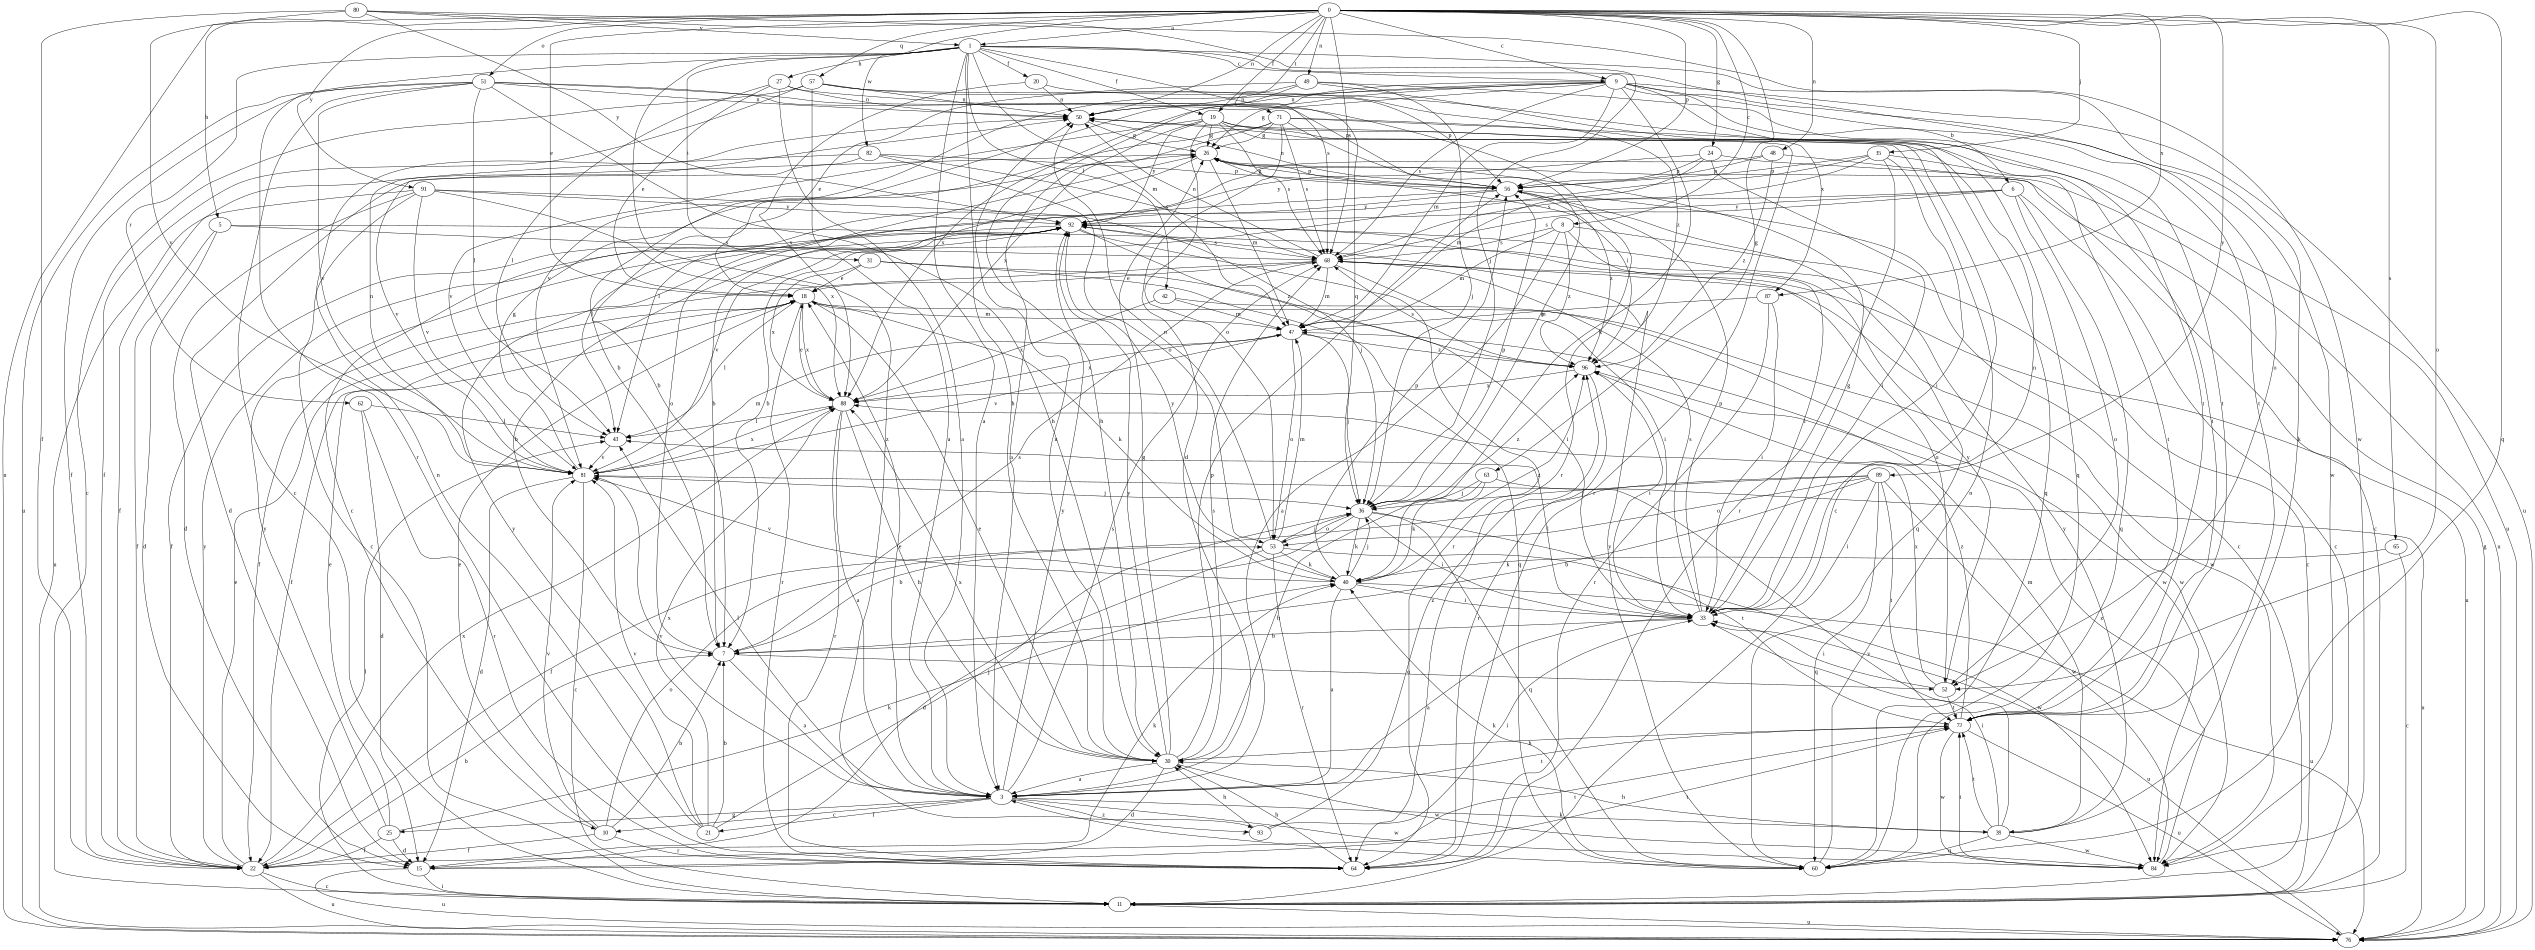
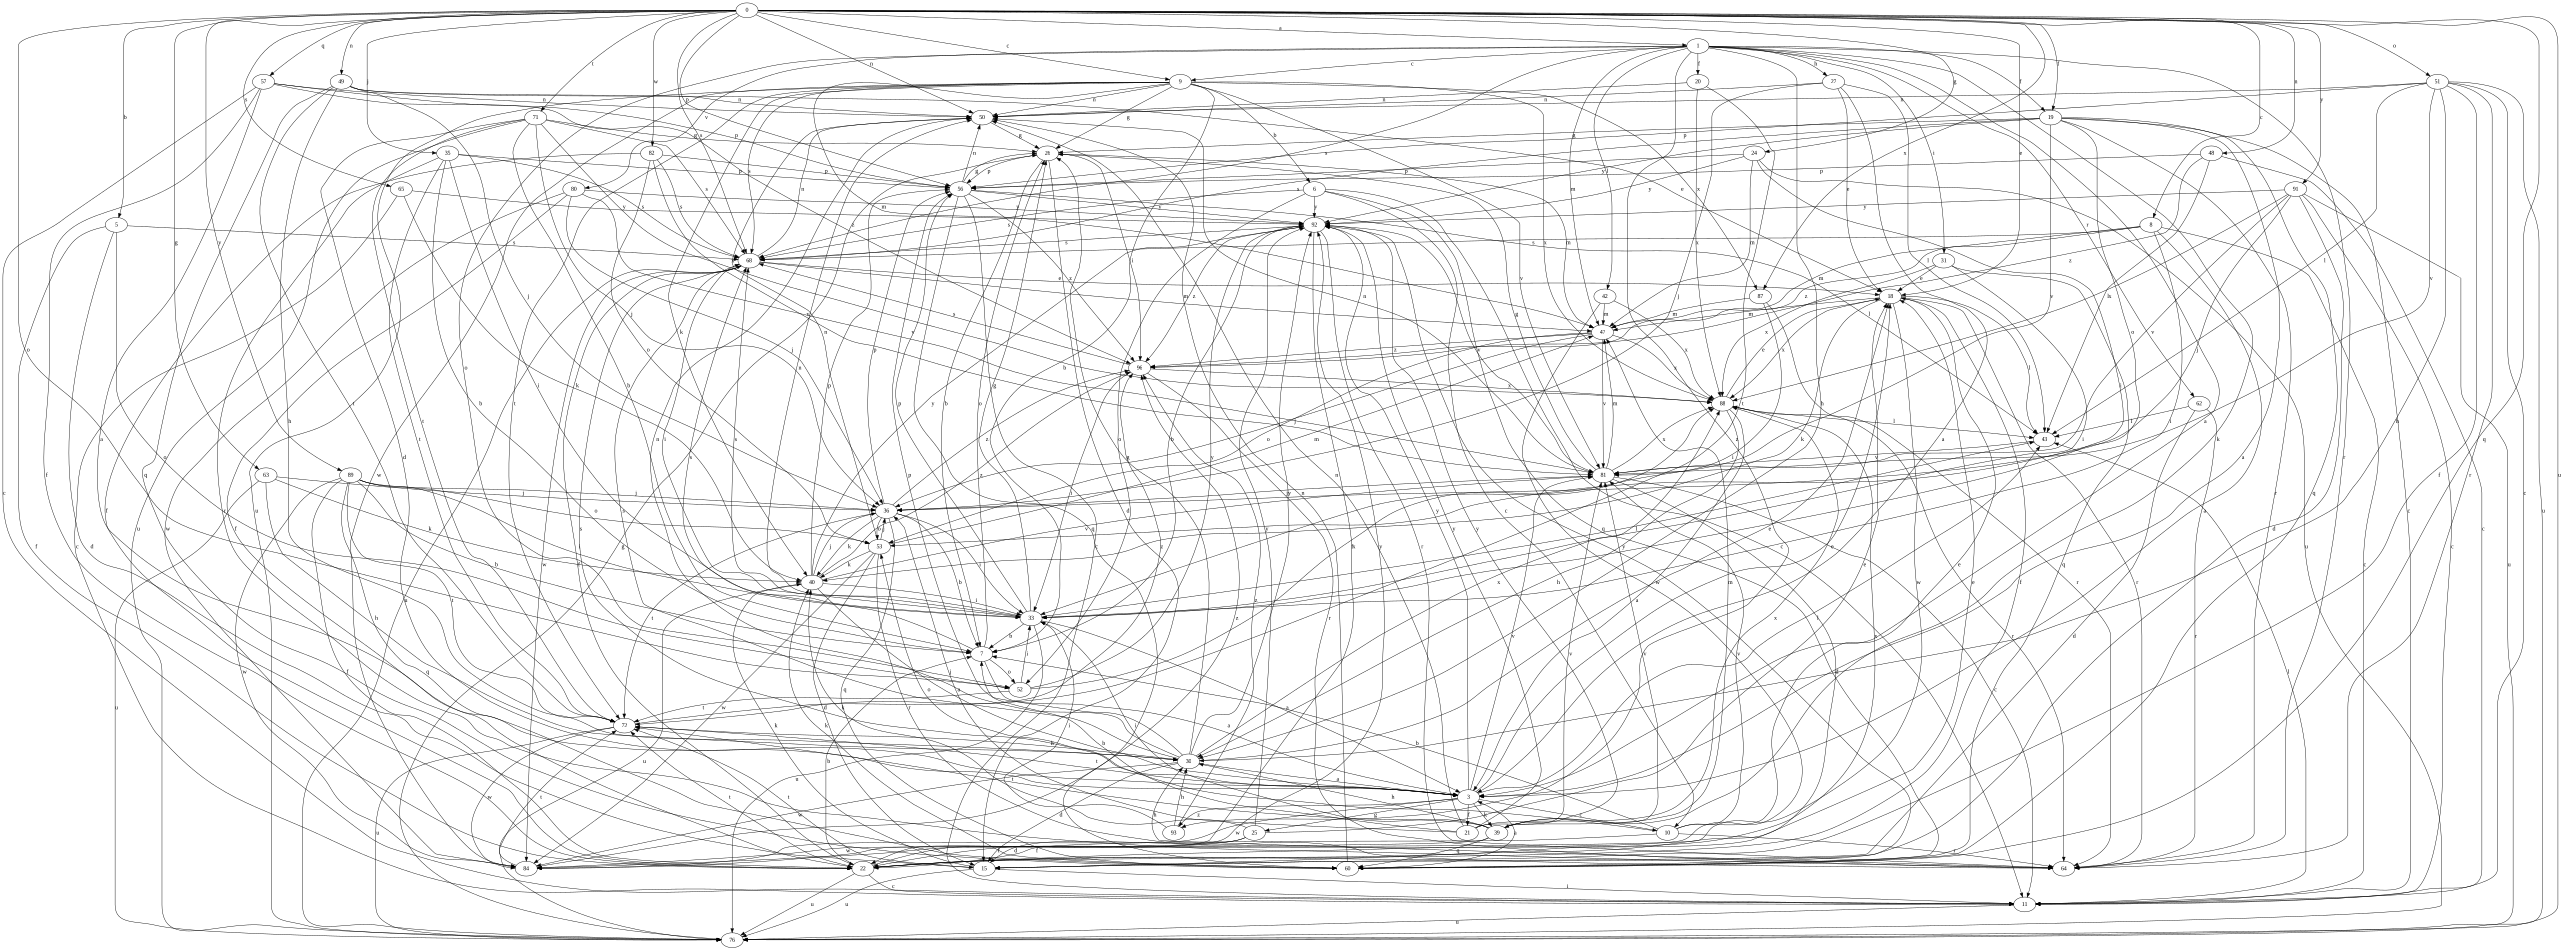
edge "80" -> "1": reversed
edge "65" -> "92": added, label "y"
edge "27" -> "36": label "q" -> "j"
edge "76" -> "33": reversed
